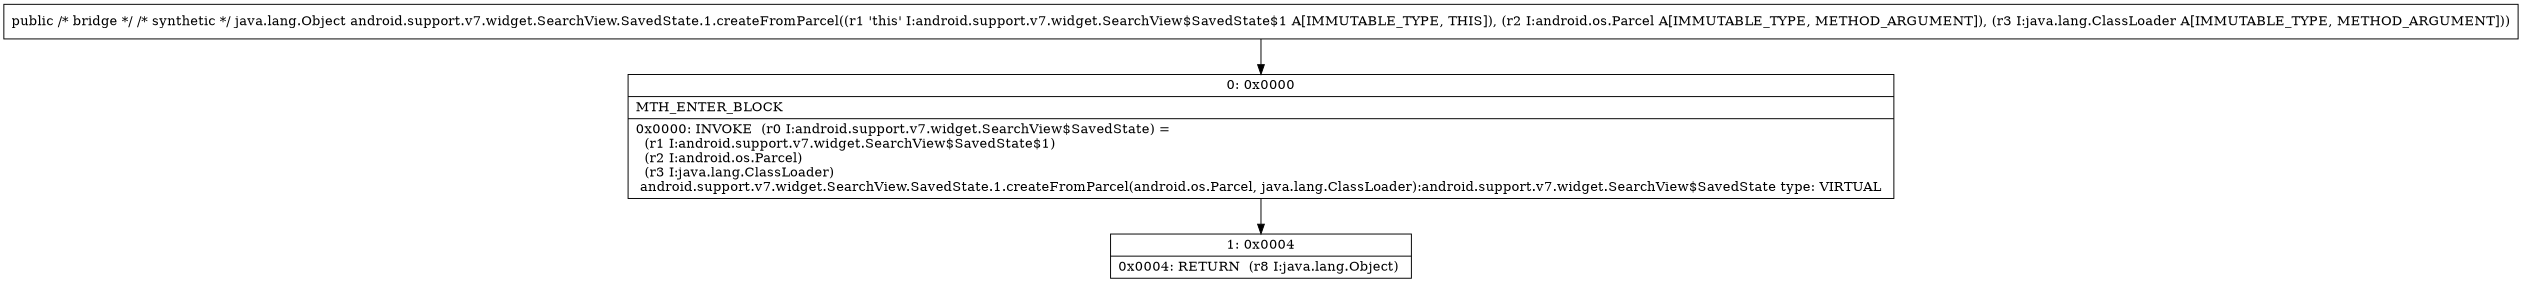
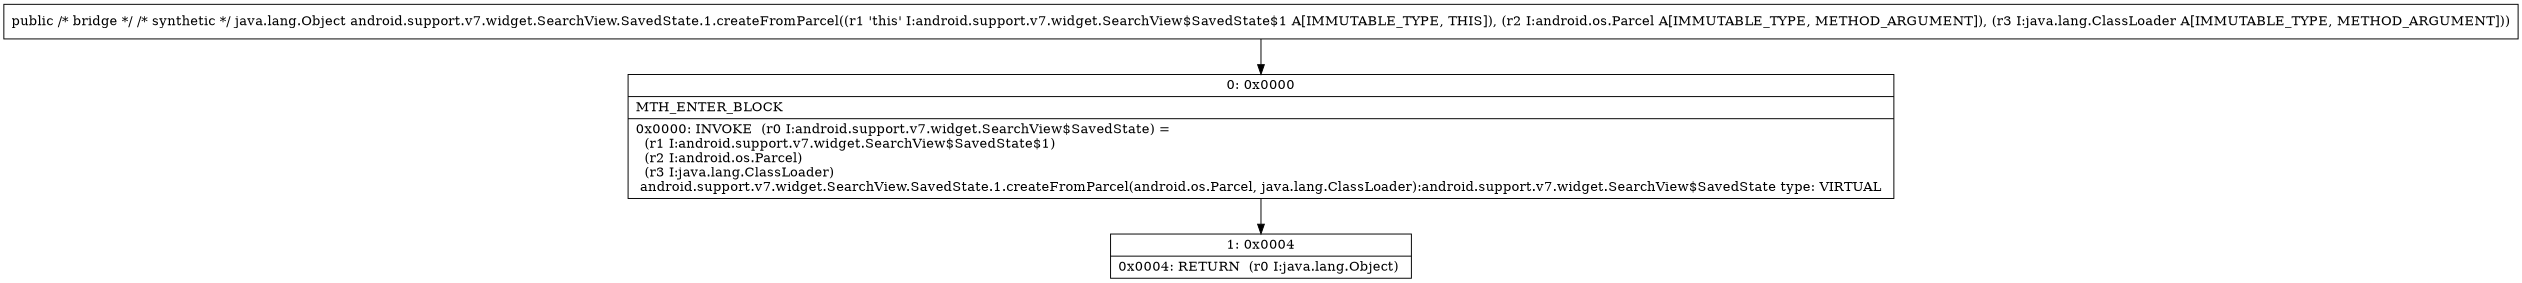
node "1: 0x0004": text "0x0004: RETURN  (r8 I:java.lang.Object)" -> "0x0004: RETURN  (r0 I:java.lang.Object)"
